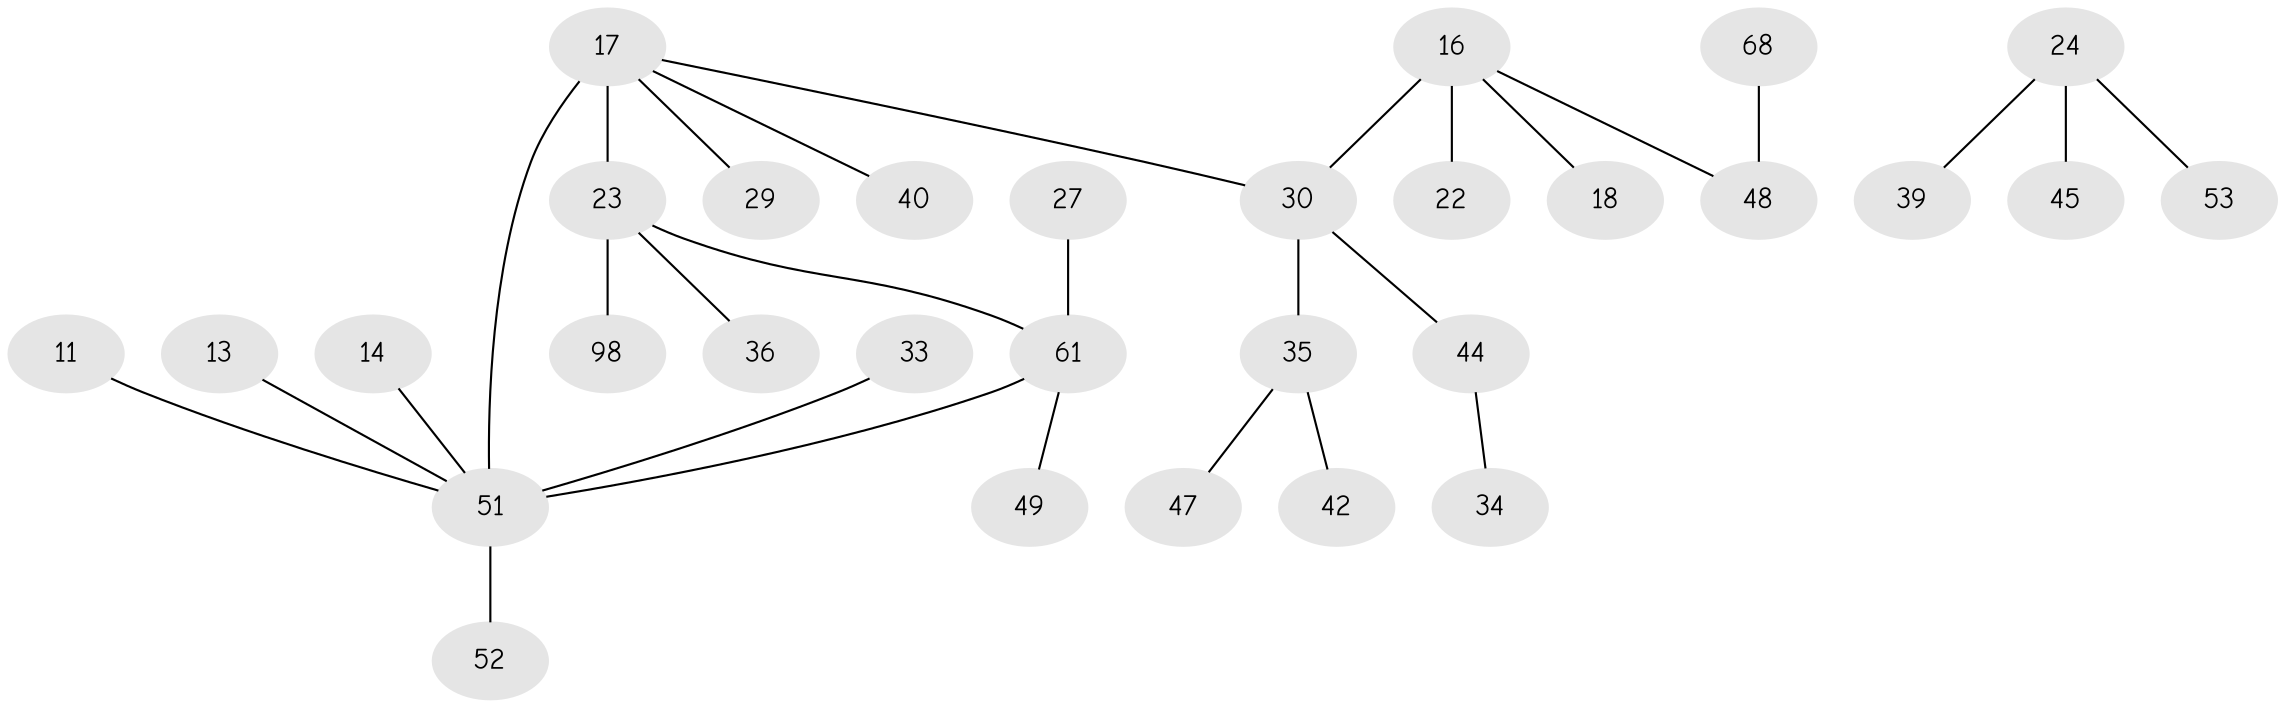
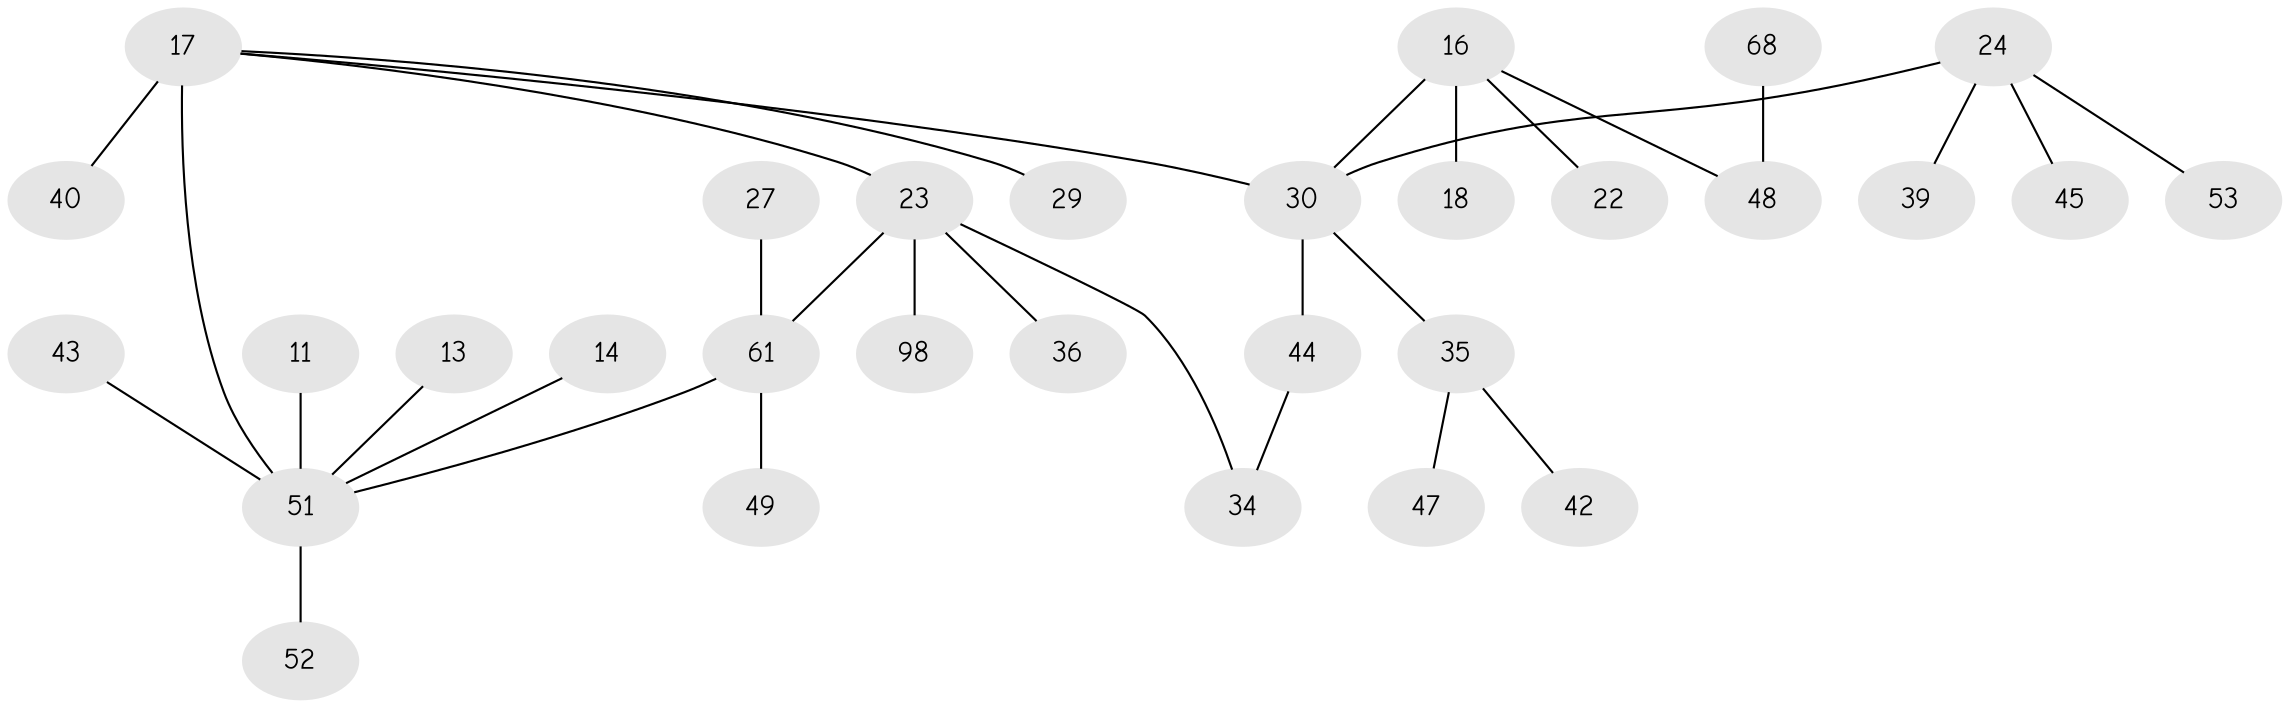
edge "24" -- "30": added
edge "23" -- "34": added
node "33": label "33" -> "43"
